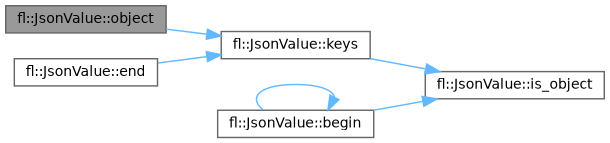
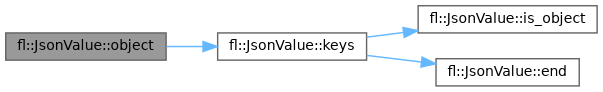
edge "fl::JsonValue::end" -> "fl::JsonValue::keys": reversed
node "fl::JsonValue::begin": removed
